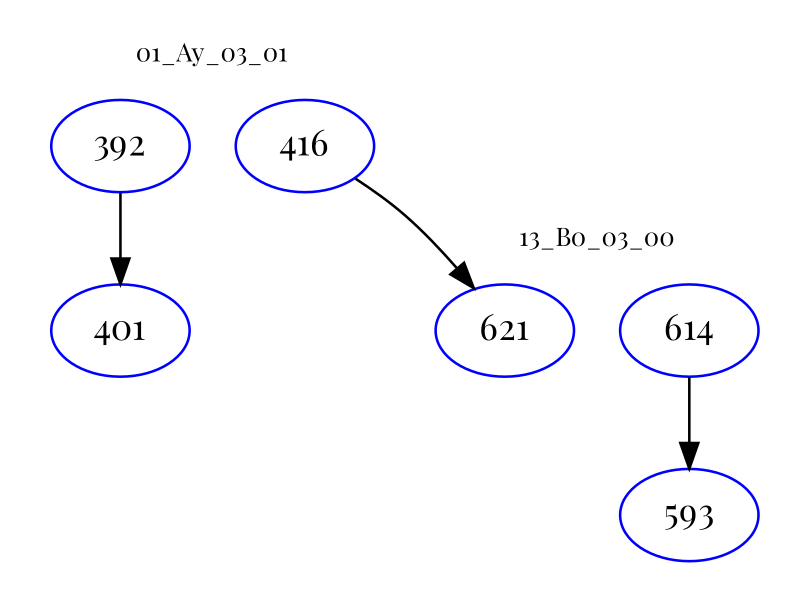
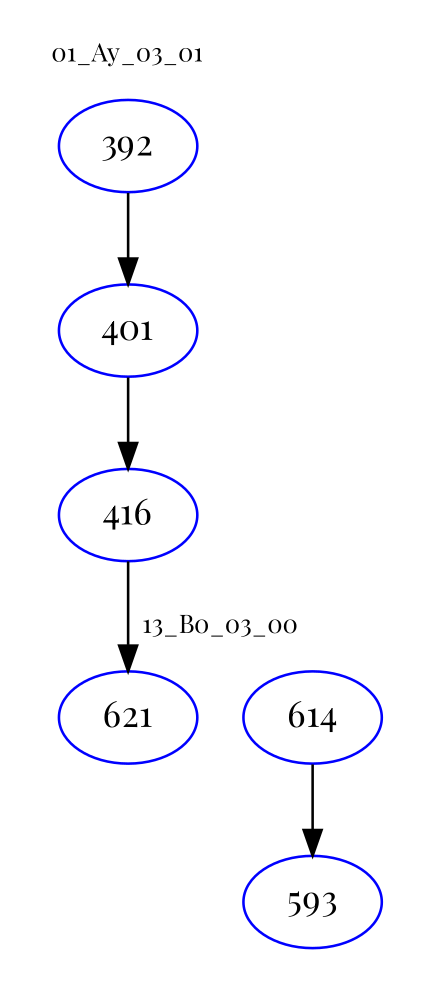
edge "401" -> "416": added
